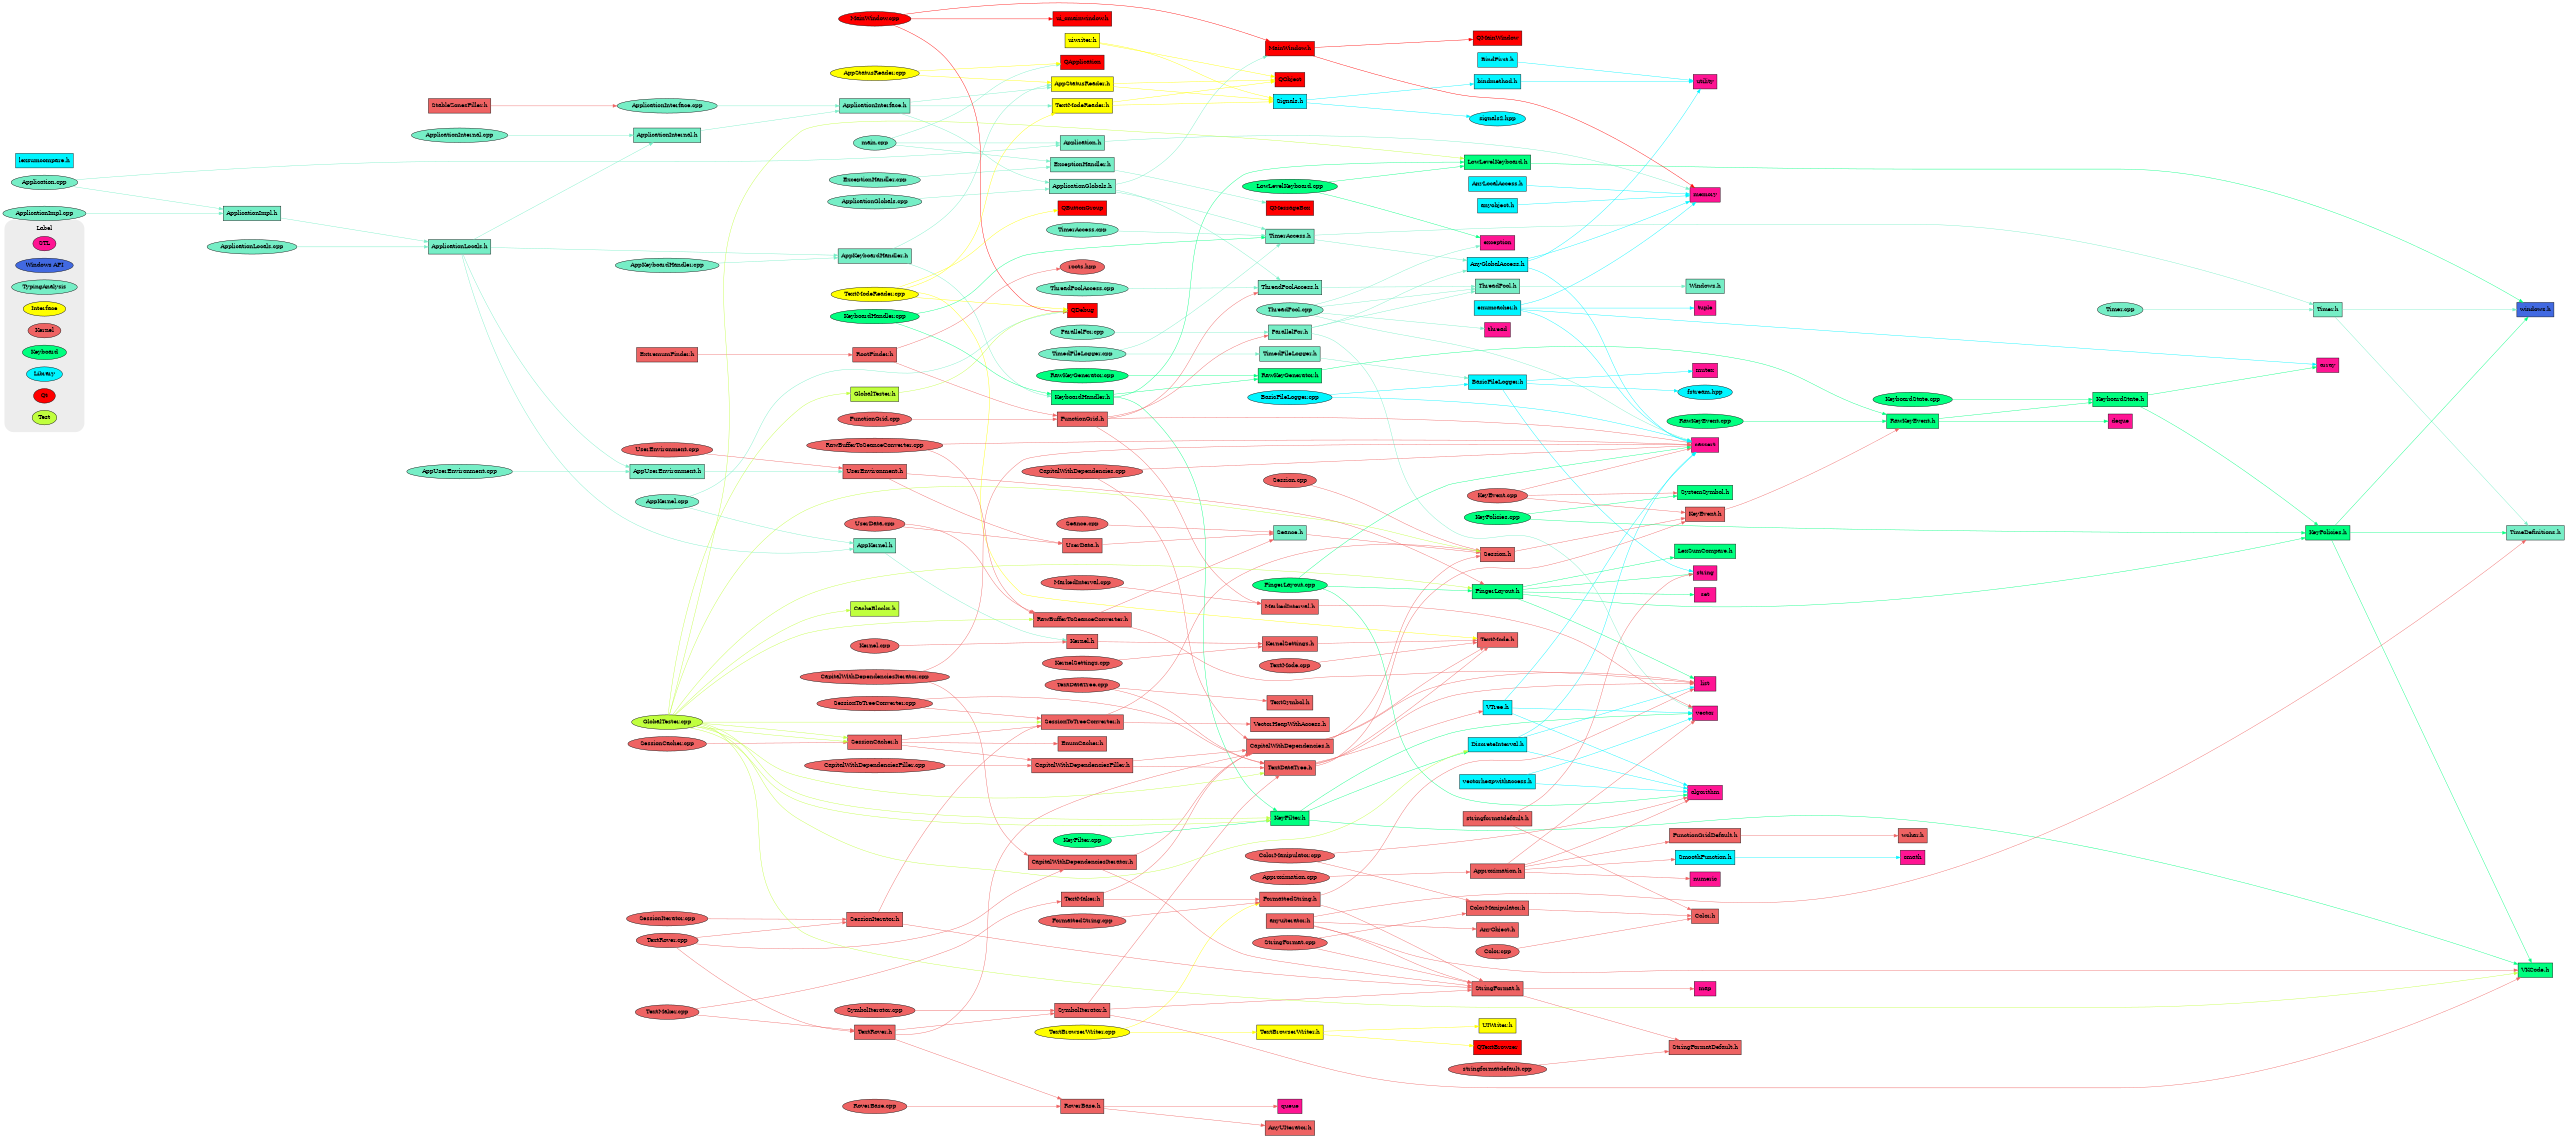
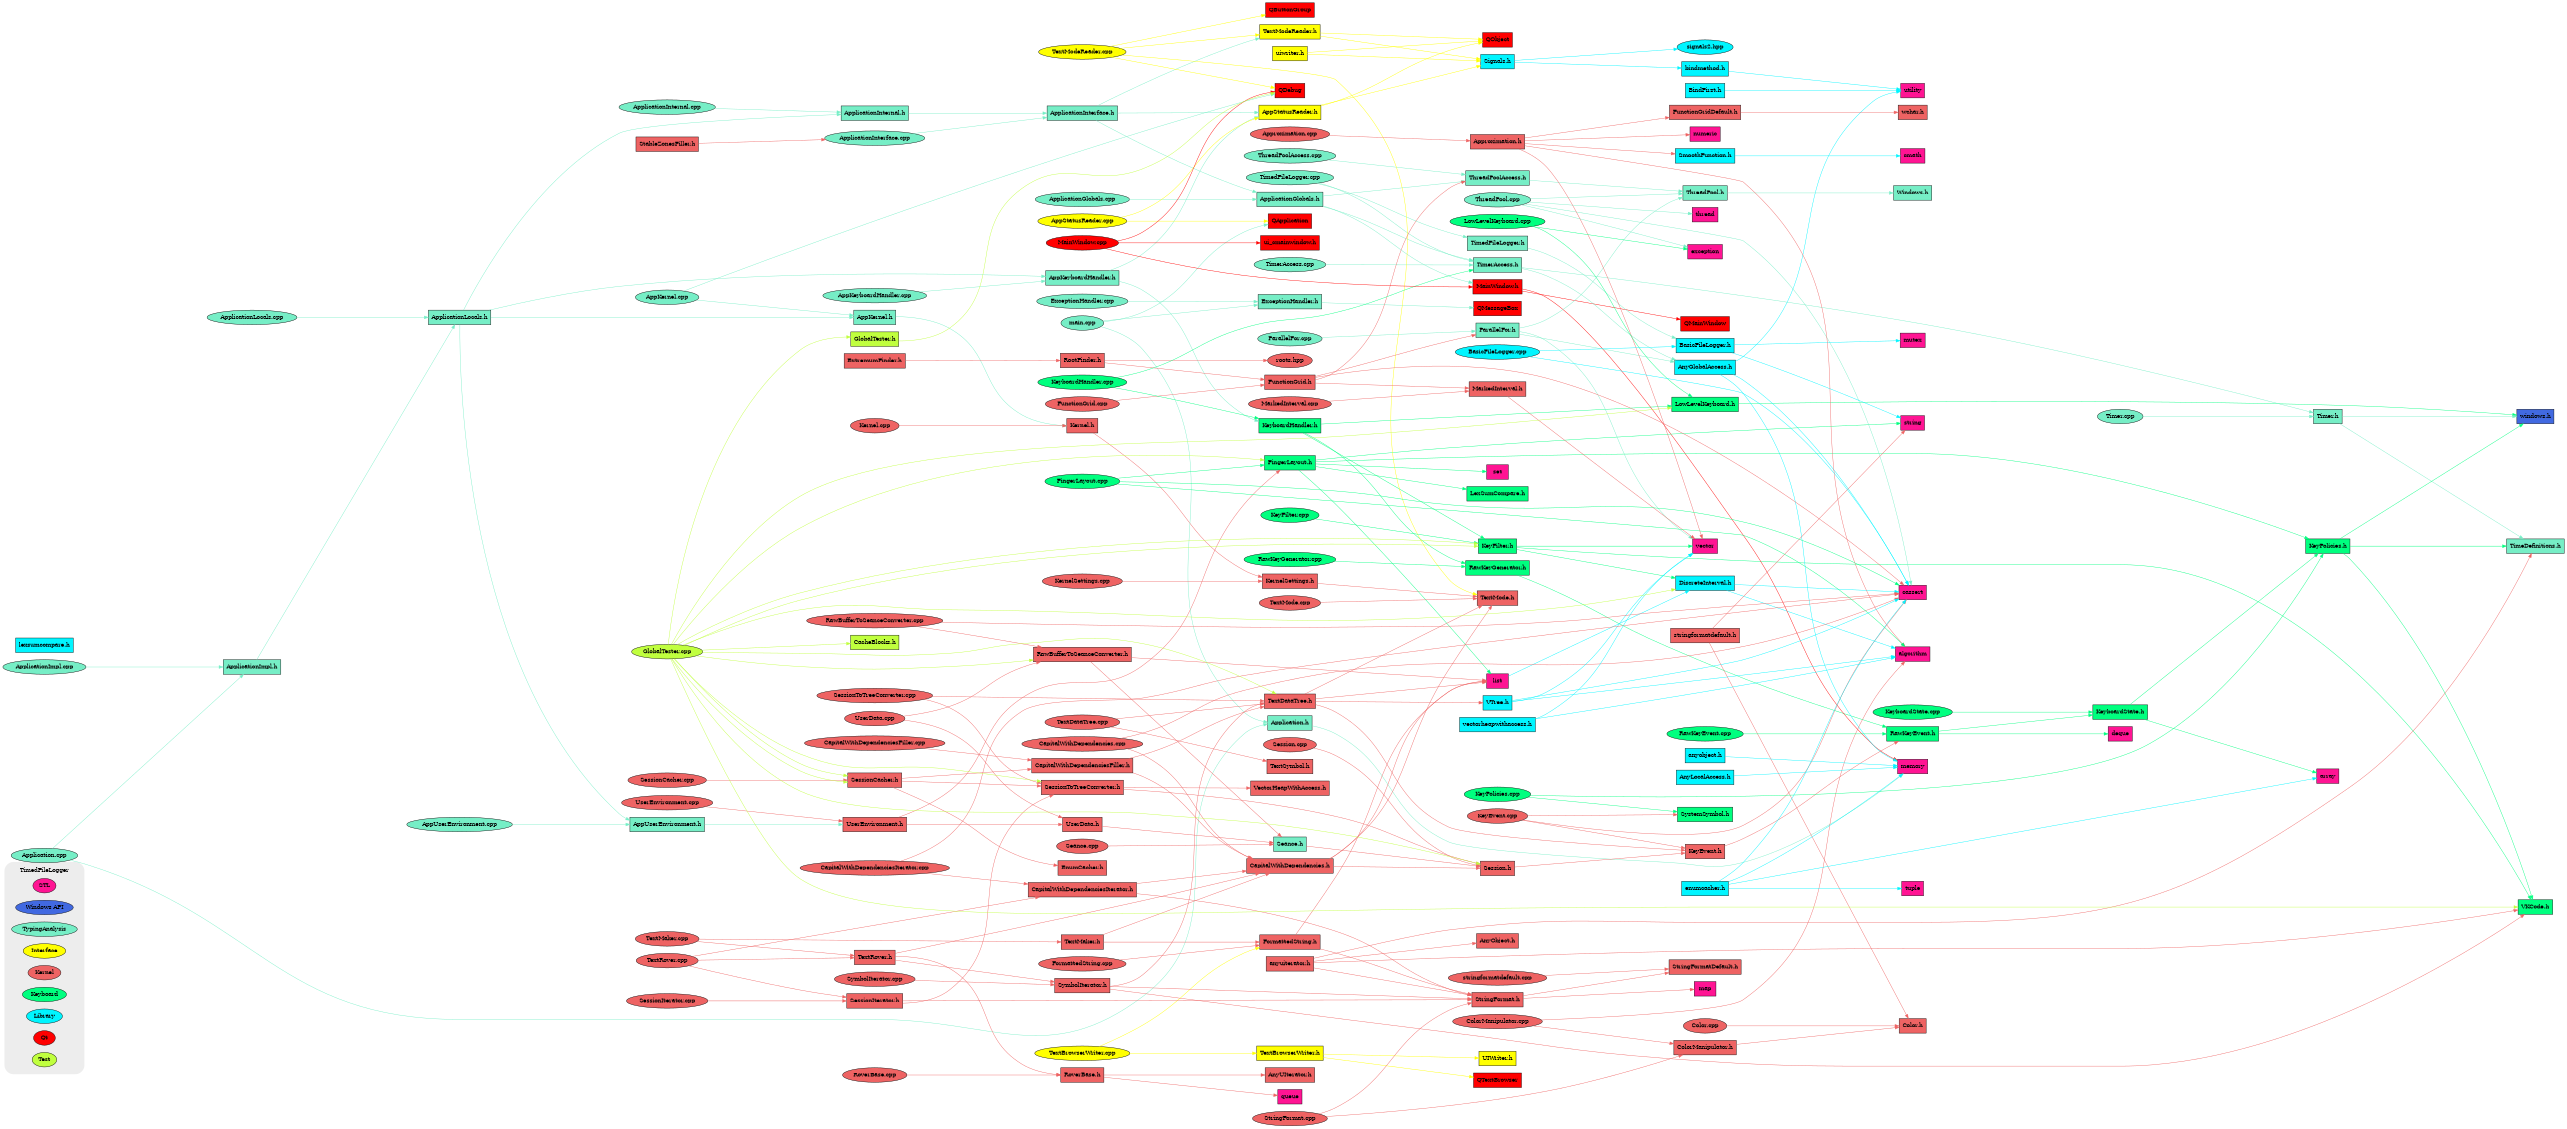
cluster "Label": label "Label" -> "TimedFileLogger"
node "fstream.hpp": removed
edge "DiscreteInterval.h" -> "list": reversed
